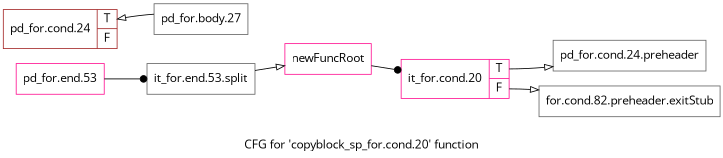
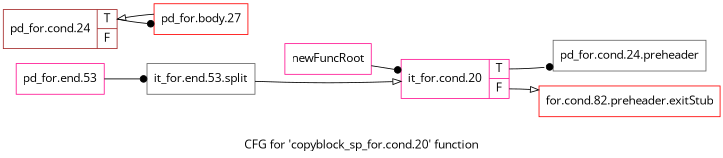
node "pd_for.body.27": color gray40 -> red
edge "pd_for.cond.24" -> "pd_for.body.27": added
edge "it_for.end.53.split" -> "newFuncRoot": now "it_for.end.53.split" -> "it_for.cond.20"
edge "it_for.cond.20" -> "pd_for.cond.24.preheader": arrowhead onormal -> dot
node "for.cond.82.preheader.exitStub": color gray40 -> red
